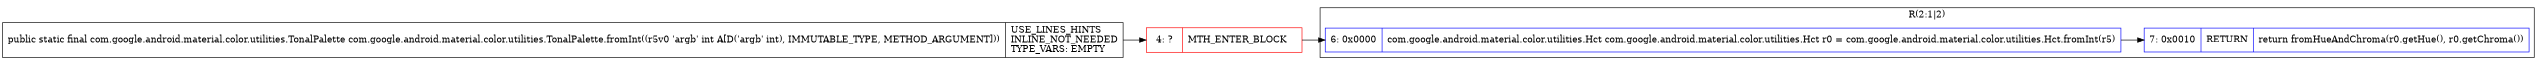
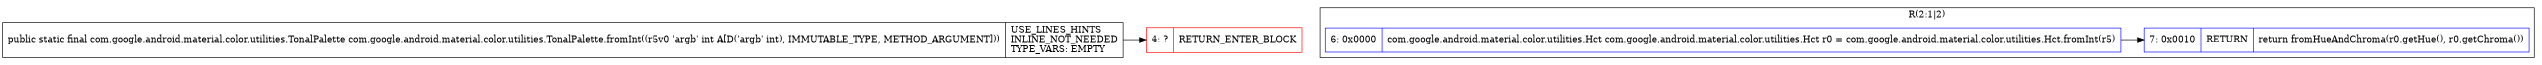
node "4: ?": text "MTH_ENTER_BLOCK" -> "RETURN_ENTER_BLOCK"
edge "4: ?" -> "6: 0x0000": removed
